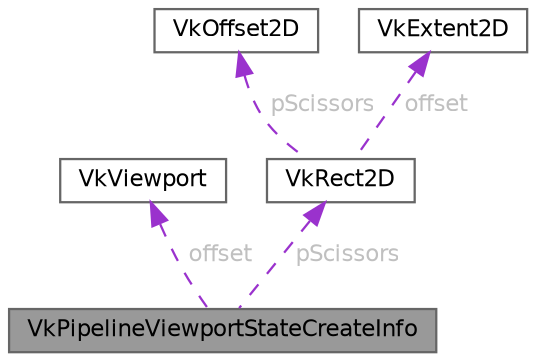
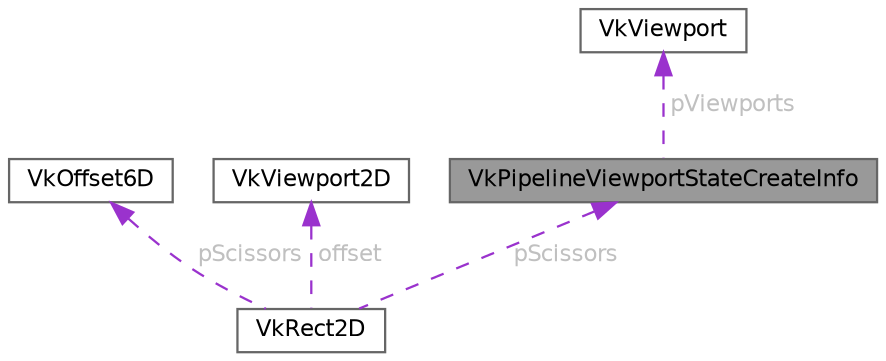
node "VkOffset2D": label "VkOffset2D" -> "VkOffset6D"
node "VkExtent2D": label "VkExtent2D" -> "VkViewport2D"
edge "VkPipelineViewportStateCreateInfo" -> "VkViewport": label " offset" -> " pViewports"
edge "VkPipelineViewportStateCreateInfo" -> "VkRect2D": reversed
